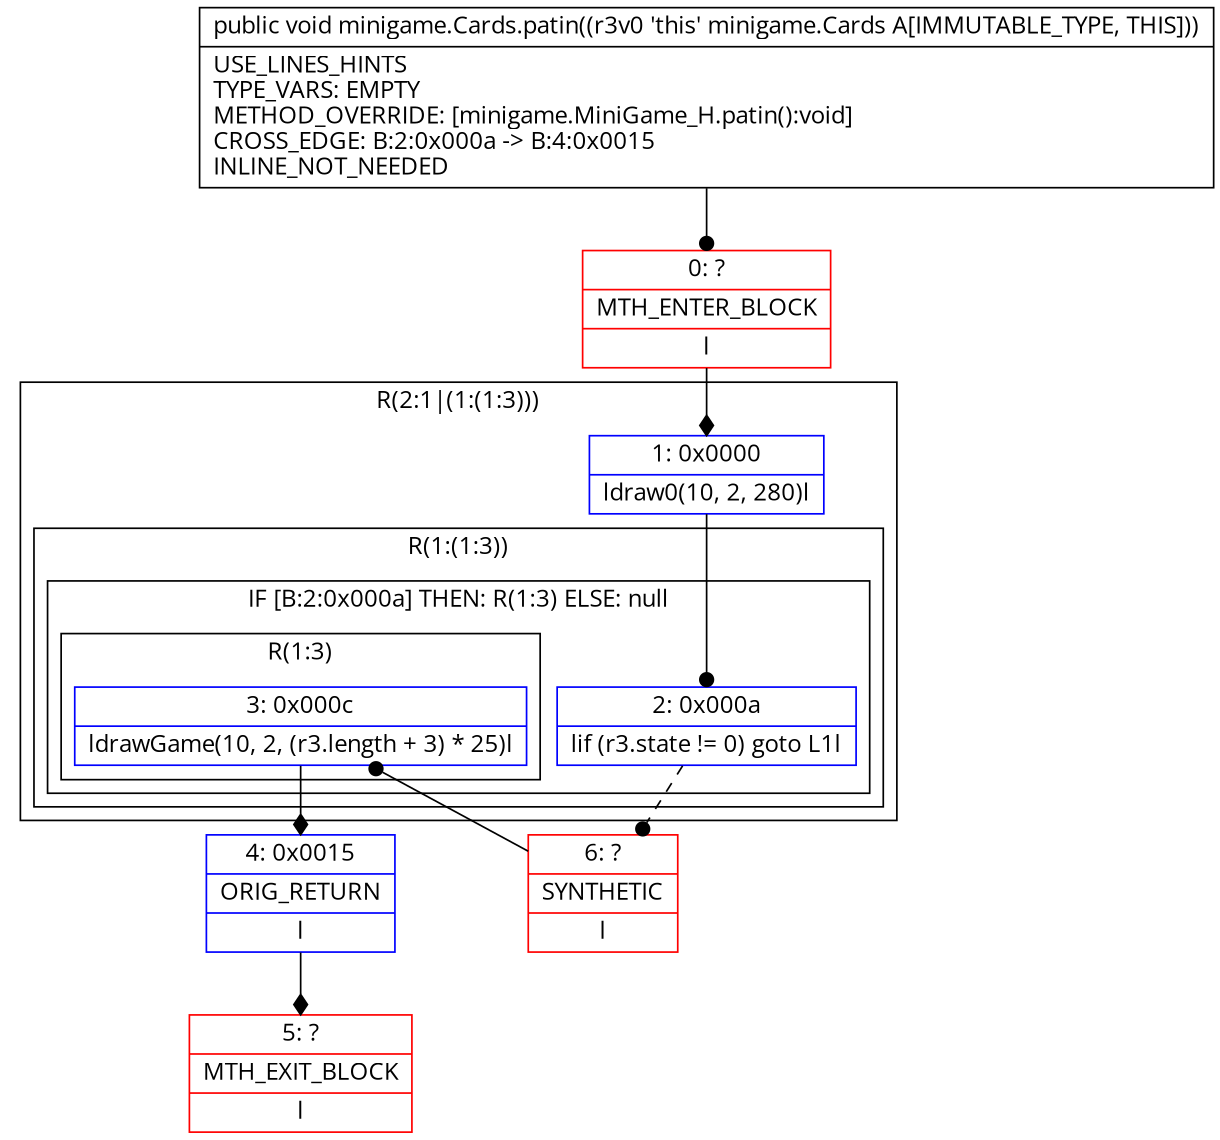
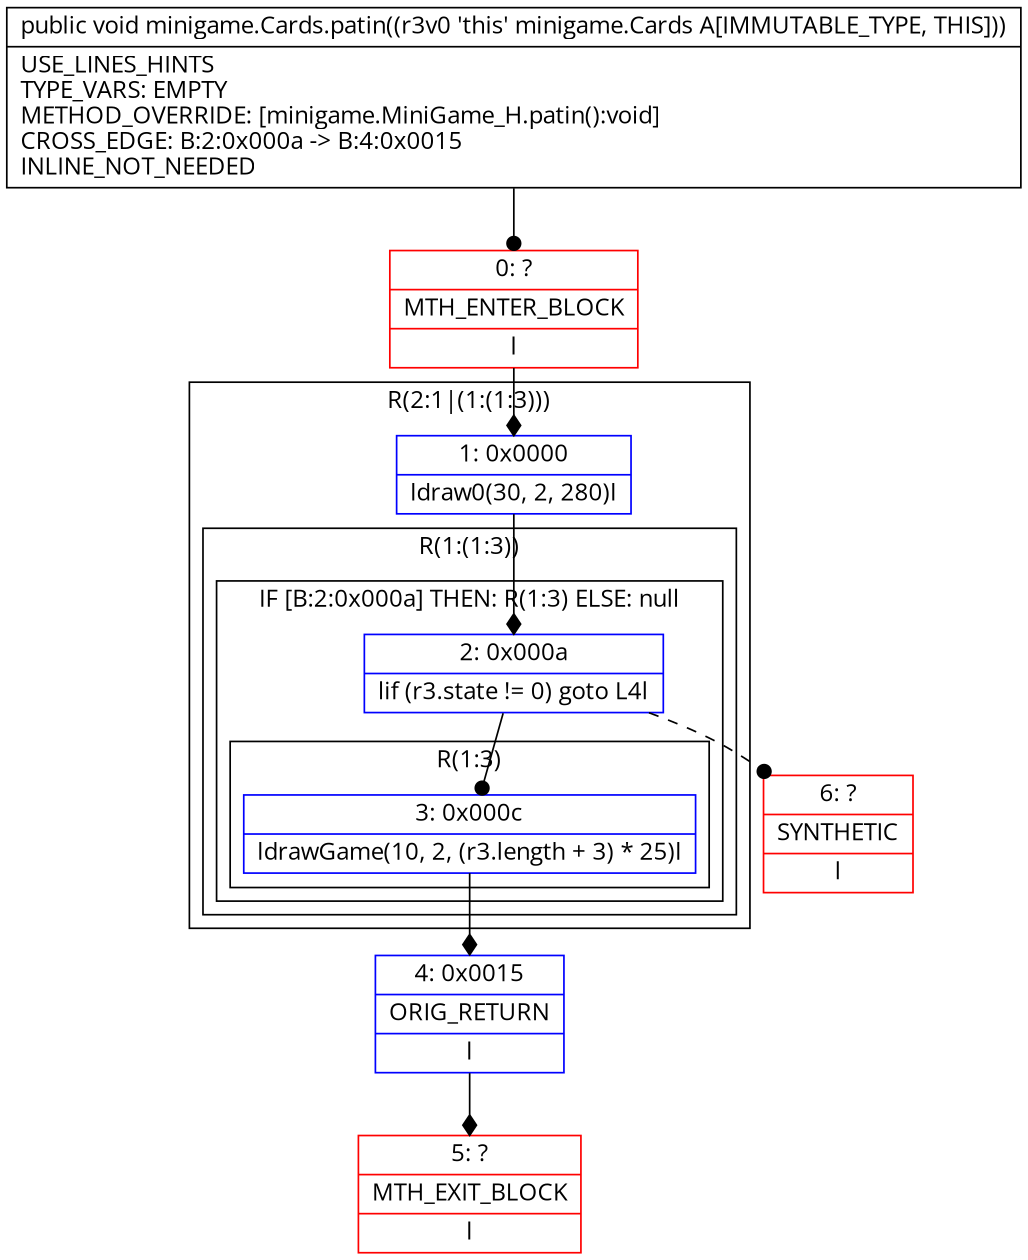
node "1: 0x0000": text "ldraw0(10, 2, 280)l" -> "ldraw0(30, 2, 280)l"
edge "1: 0x0000" -> "2: 0x000a": arrowhead dot -> diamond
node "2: 0x000a": text "lif (r3.state != 0) goto L1l" -> "lif (r3.state != 0) goto L4l"
edge "6: ?" -> "3: 0x000c": now "2: 0x000a" -> "3: 0x000c"
